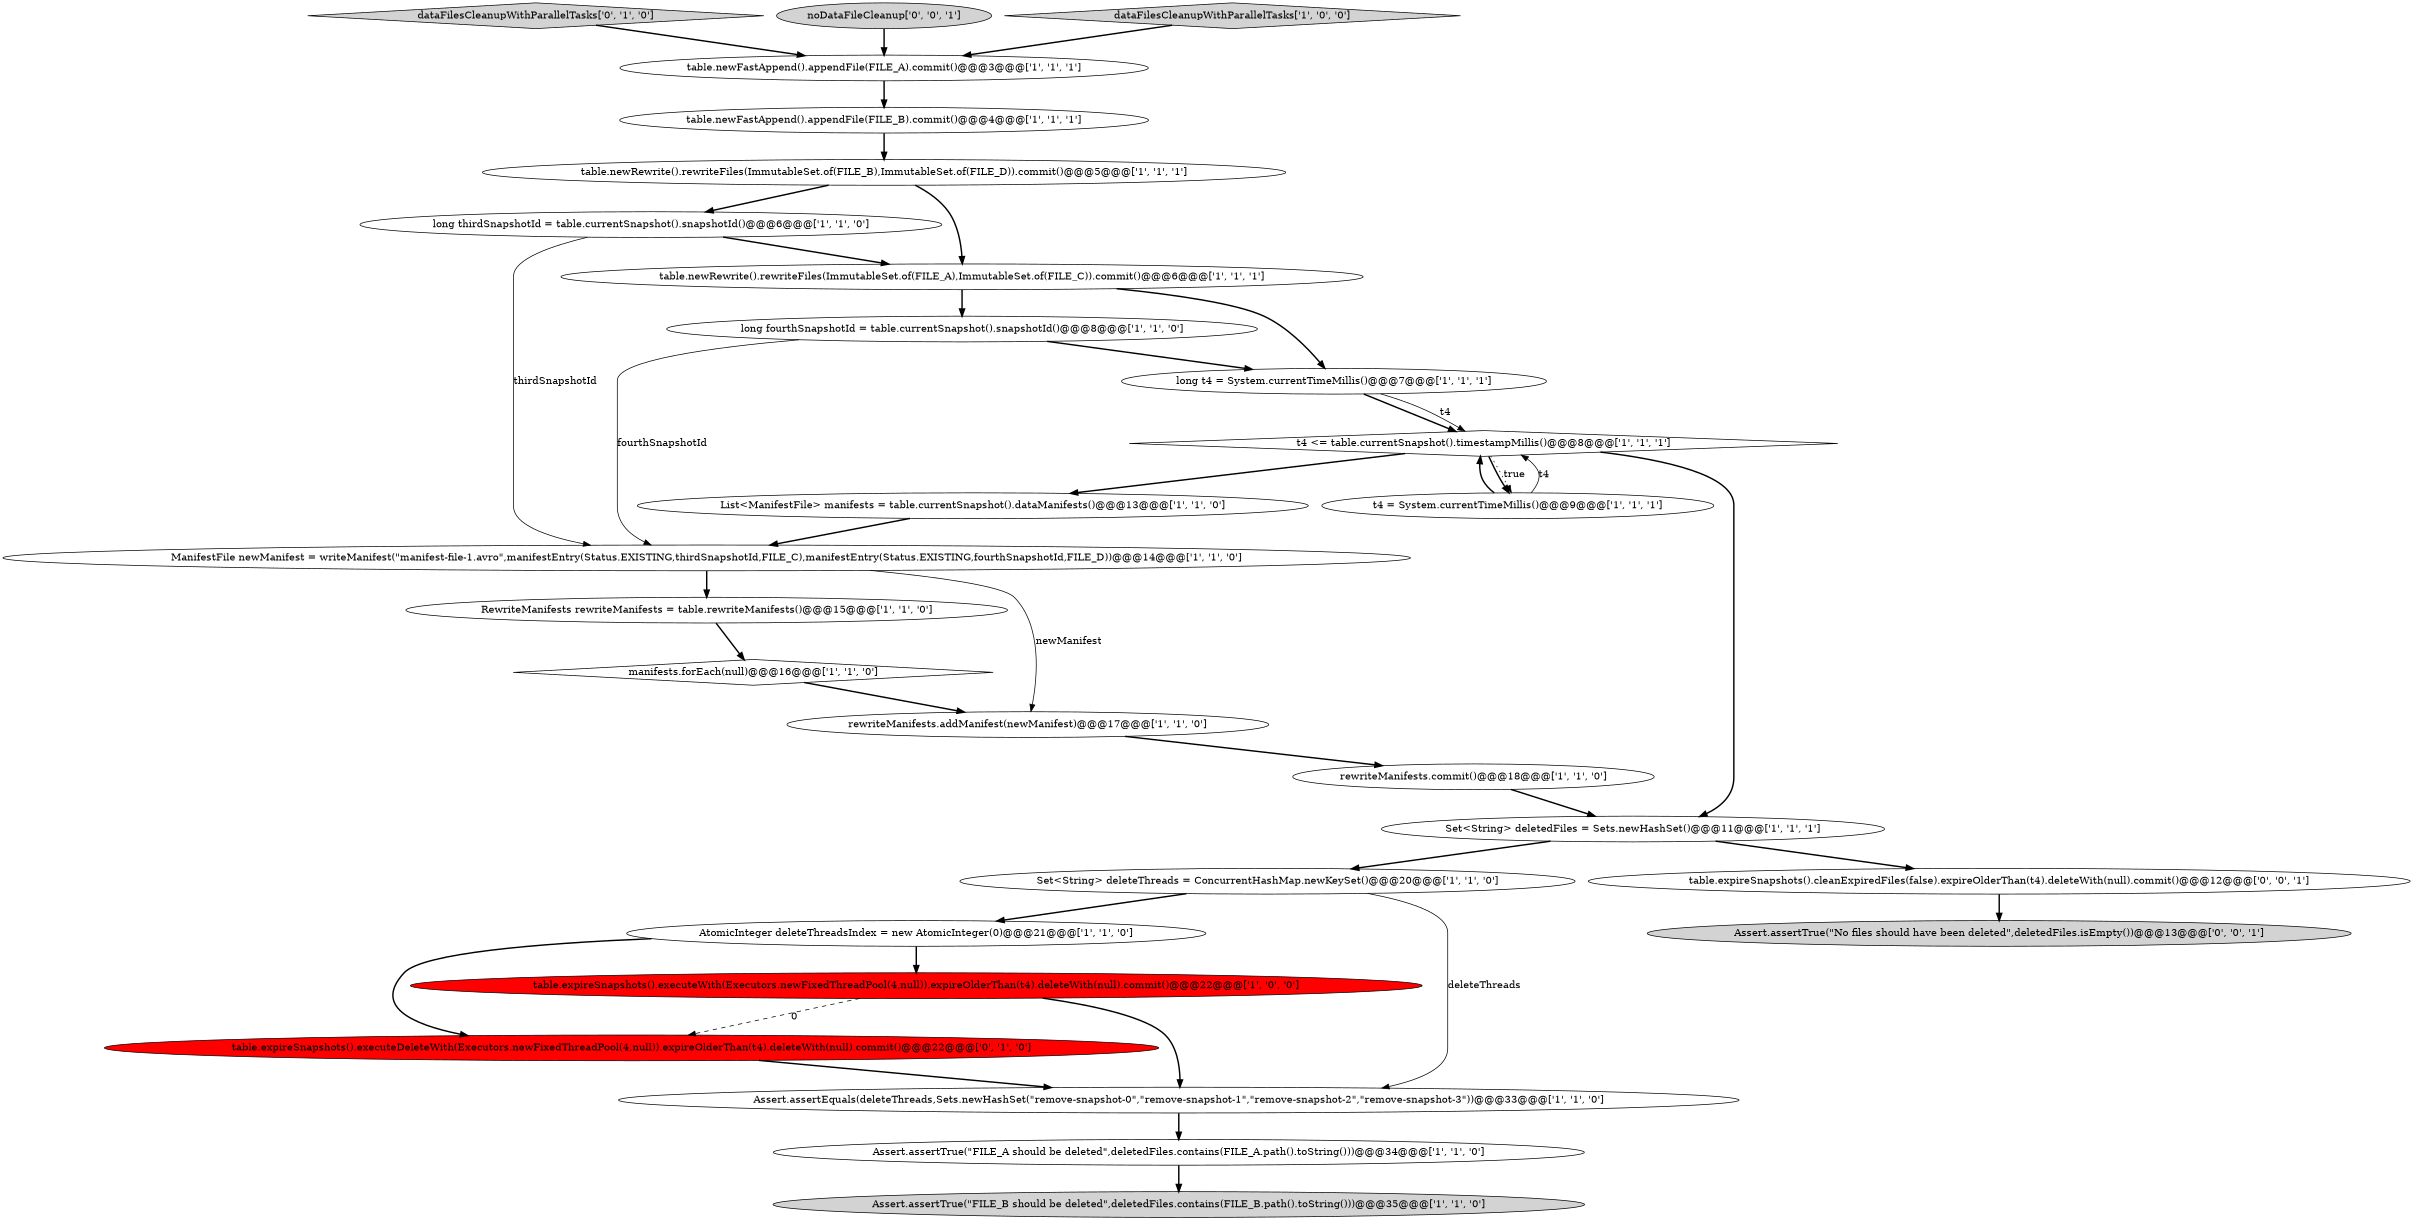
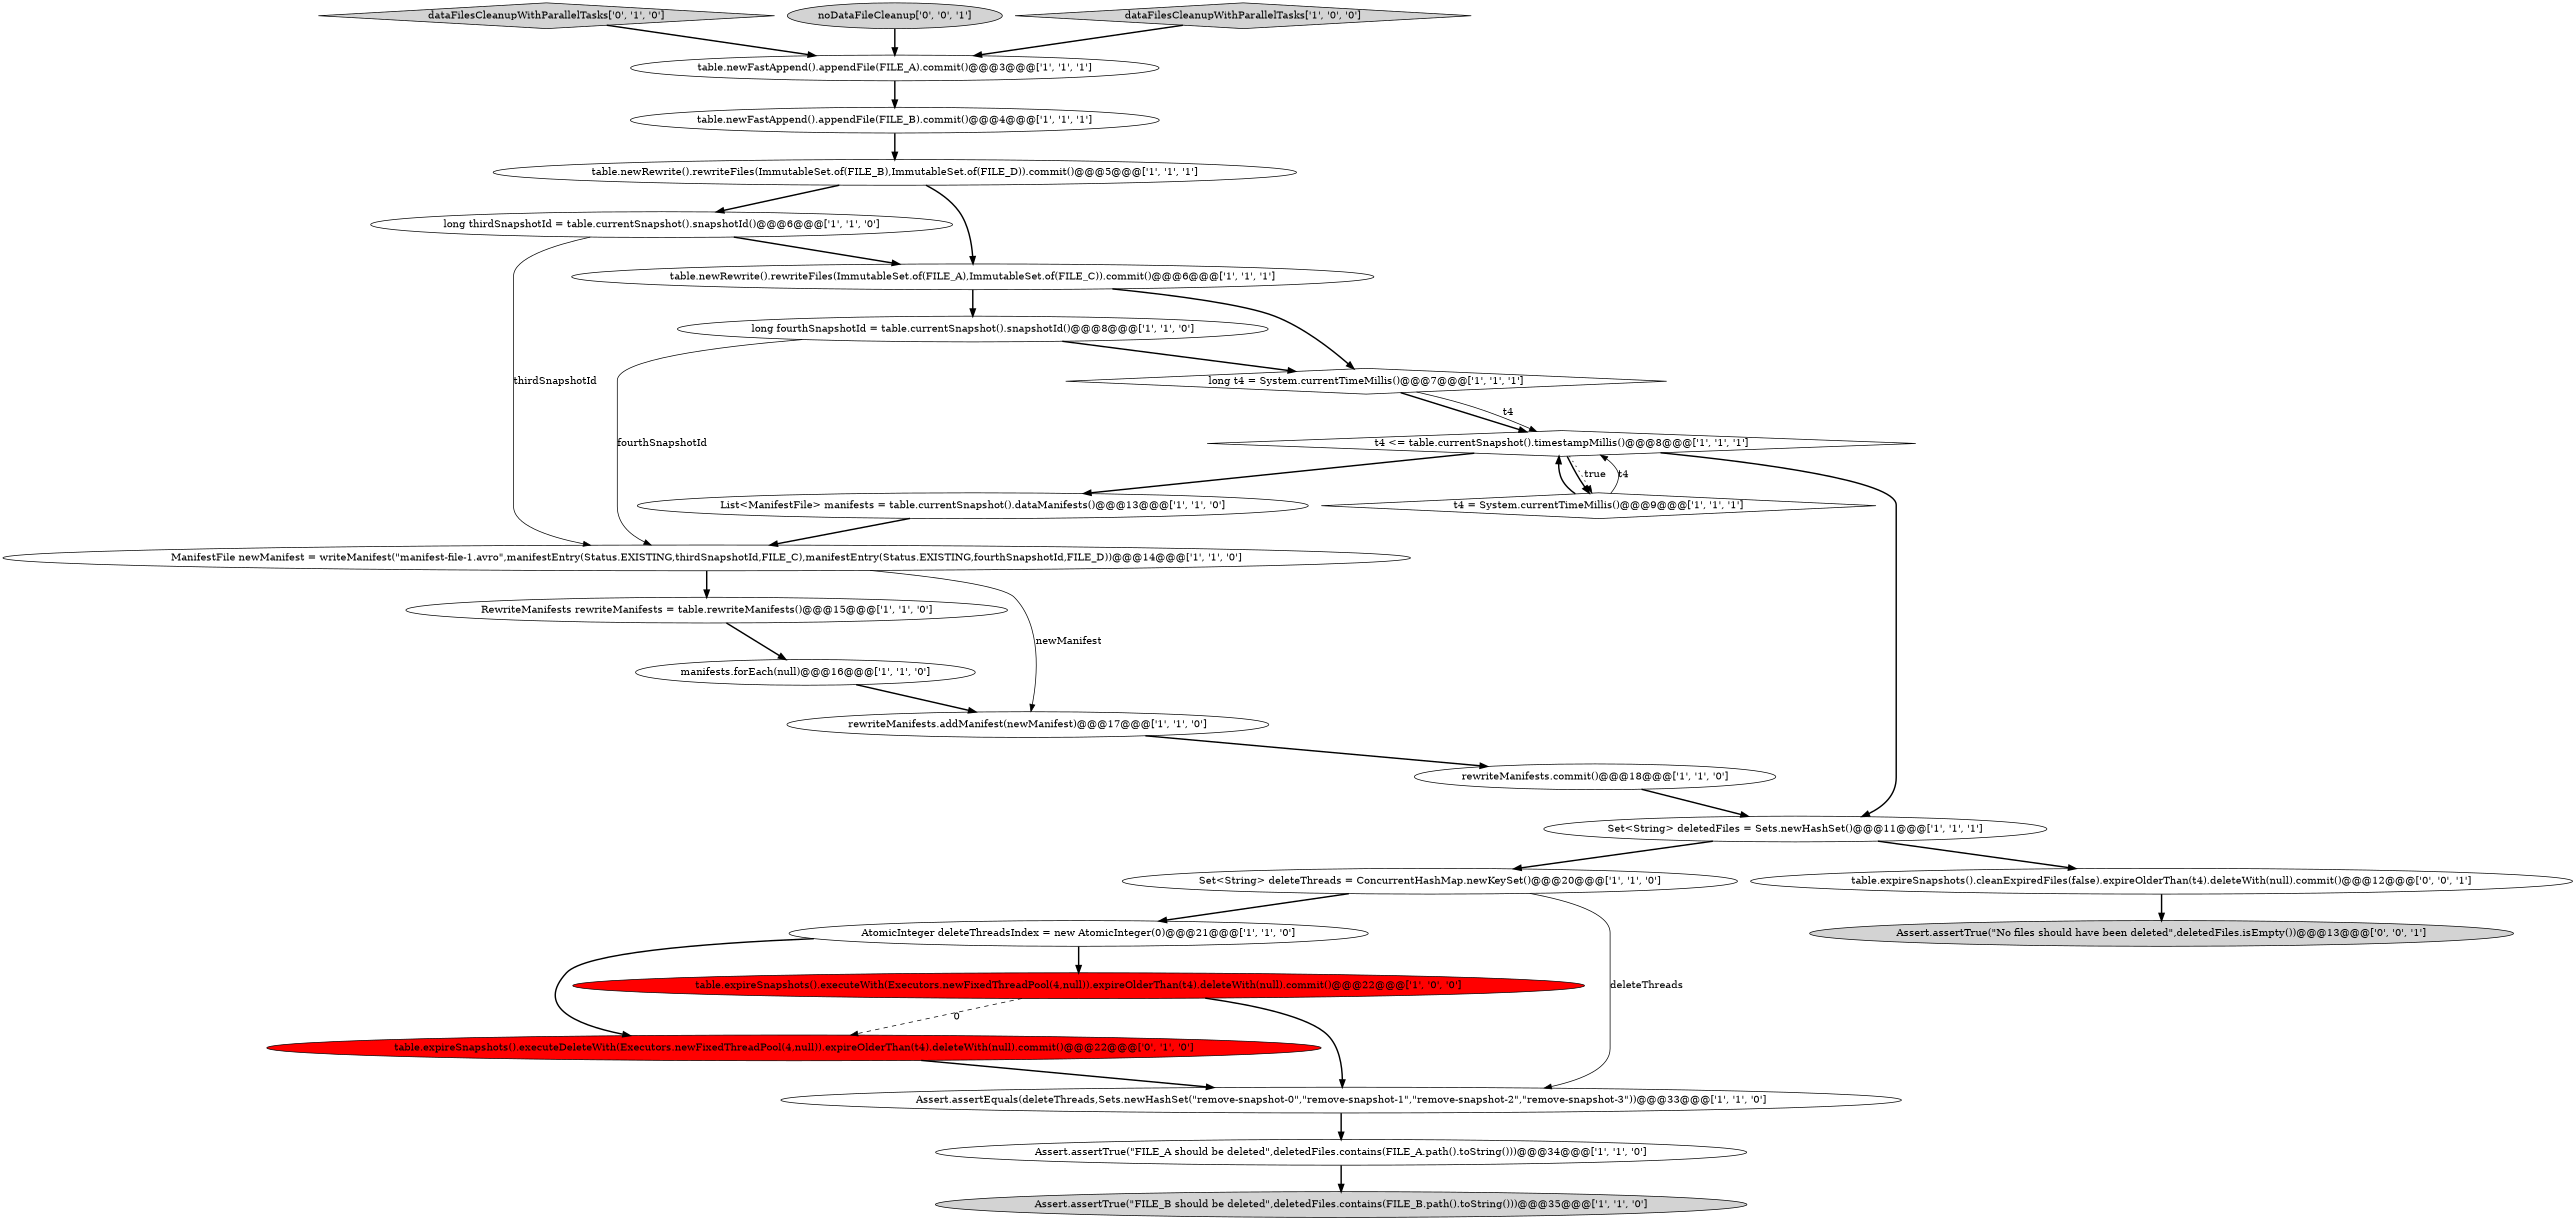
node "long t4 = System.currentTimeMillis()@@@7@@@['1', '1', '1']": shape ellipse -> diamond
node "t4 = System.currentTimeMillis()@@@9@@@['1', '1', '1']": shape ellipse -> diamond
node "manifests.forEach(null)@@@16@@@['1', '1', '0']": shape diamond -> ellipse
